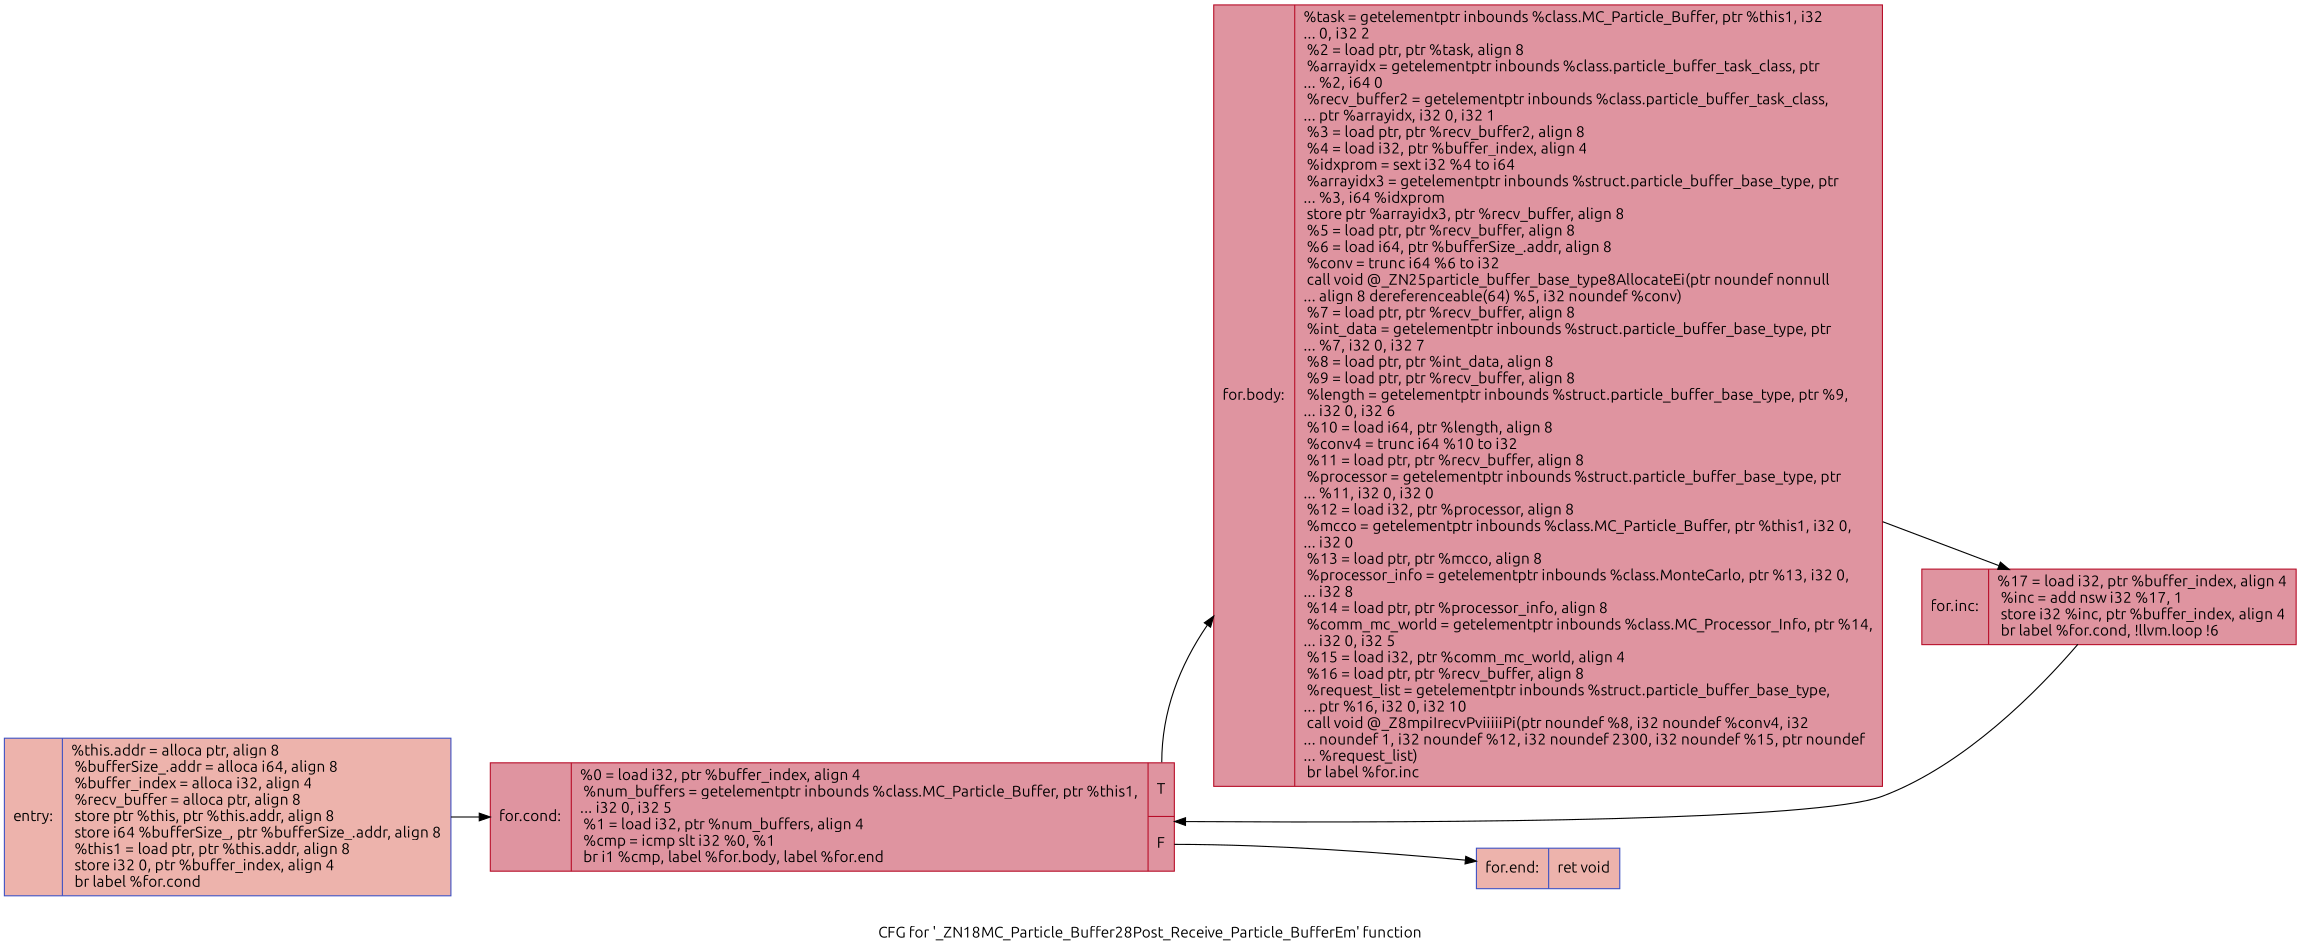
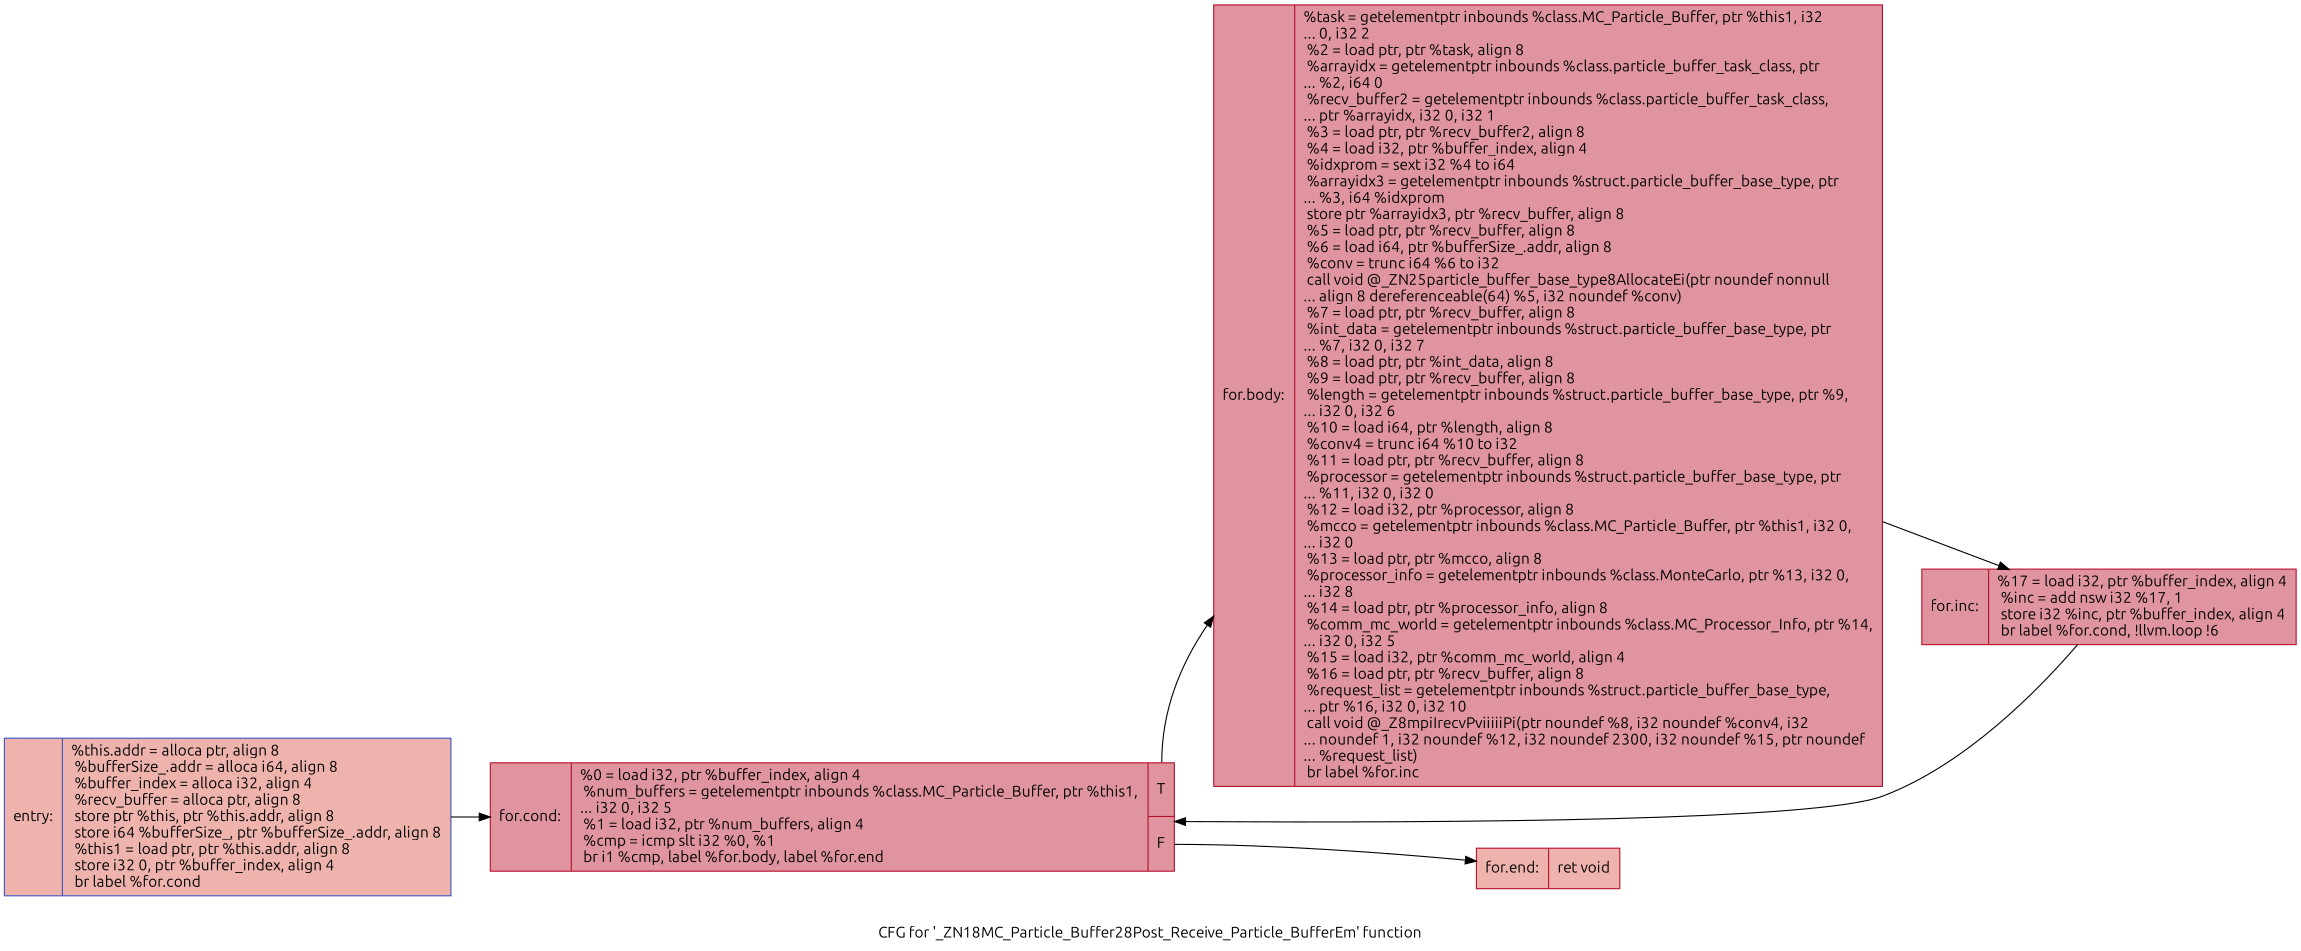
node "for.end:": color #3d50c3ff -> #b70d28ff
